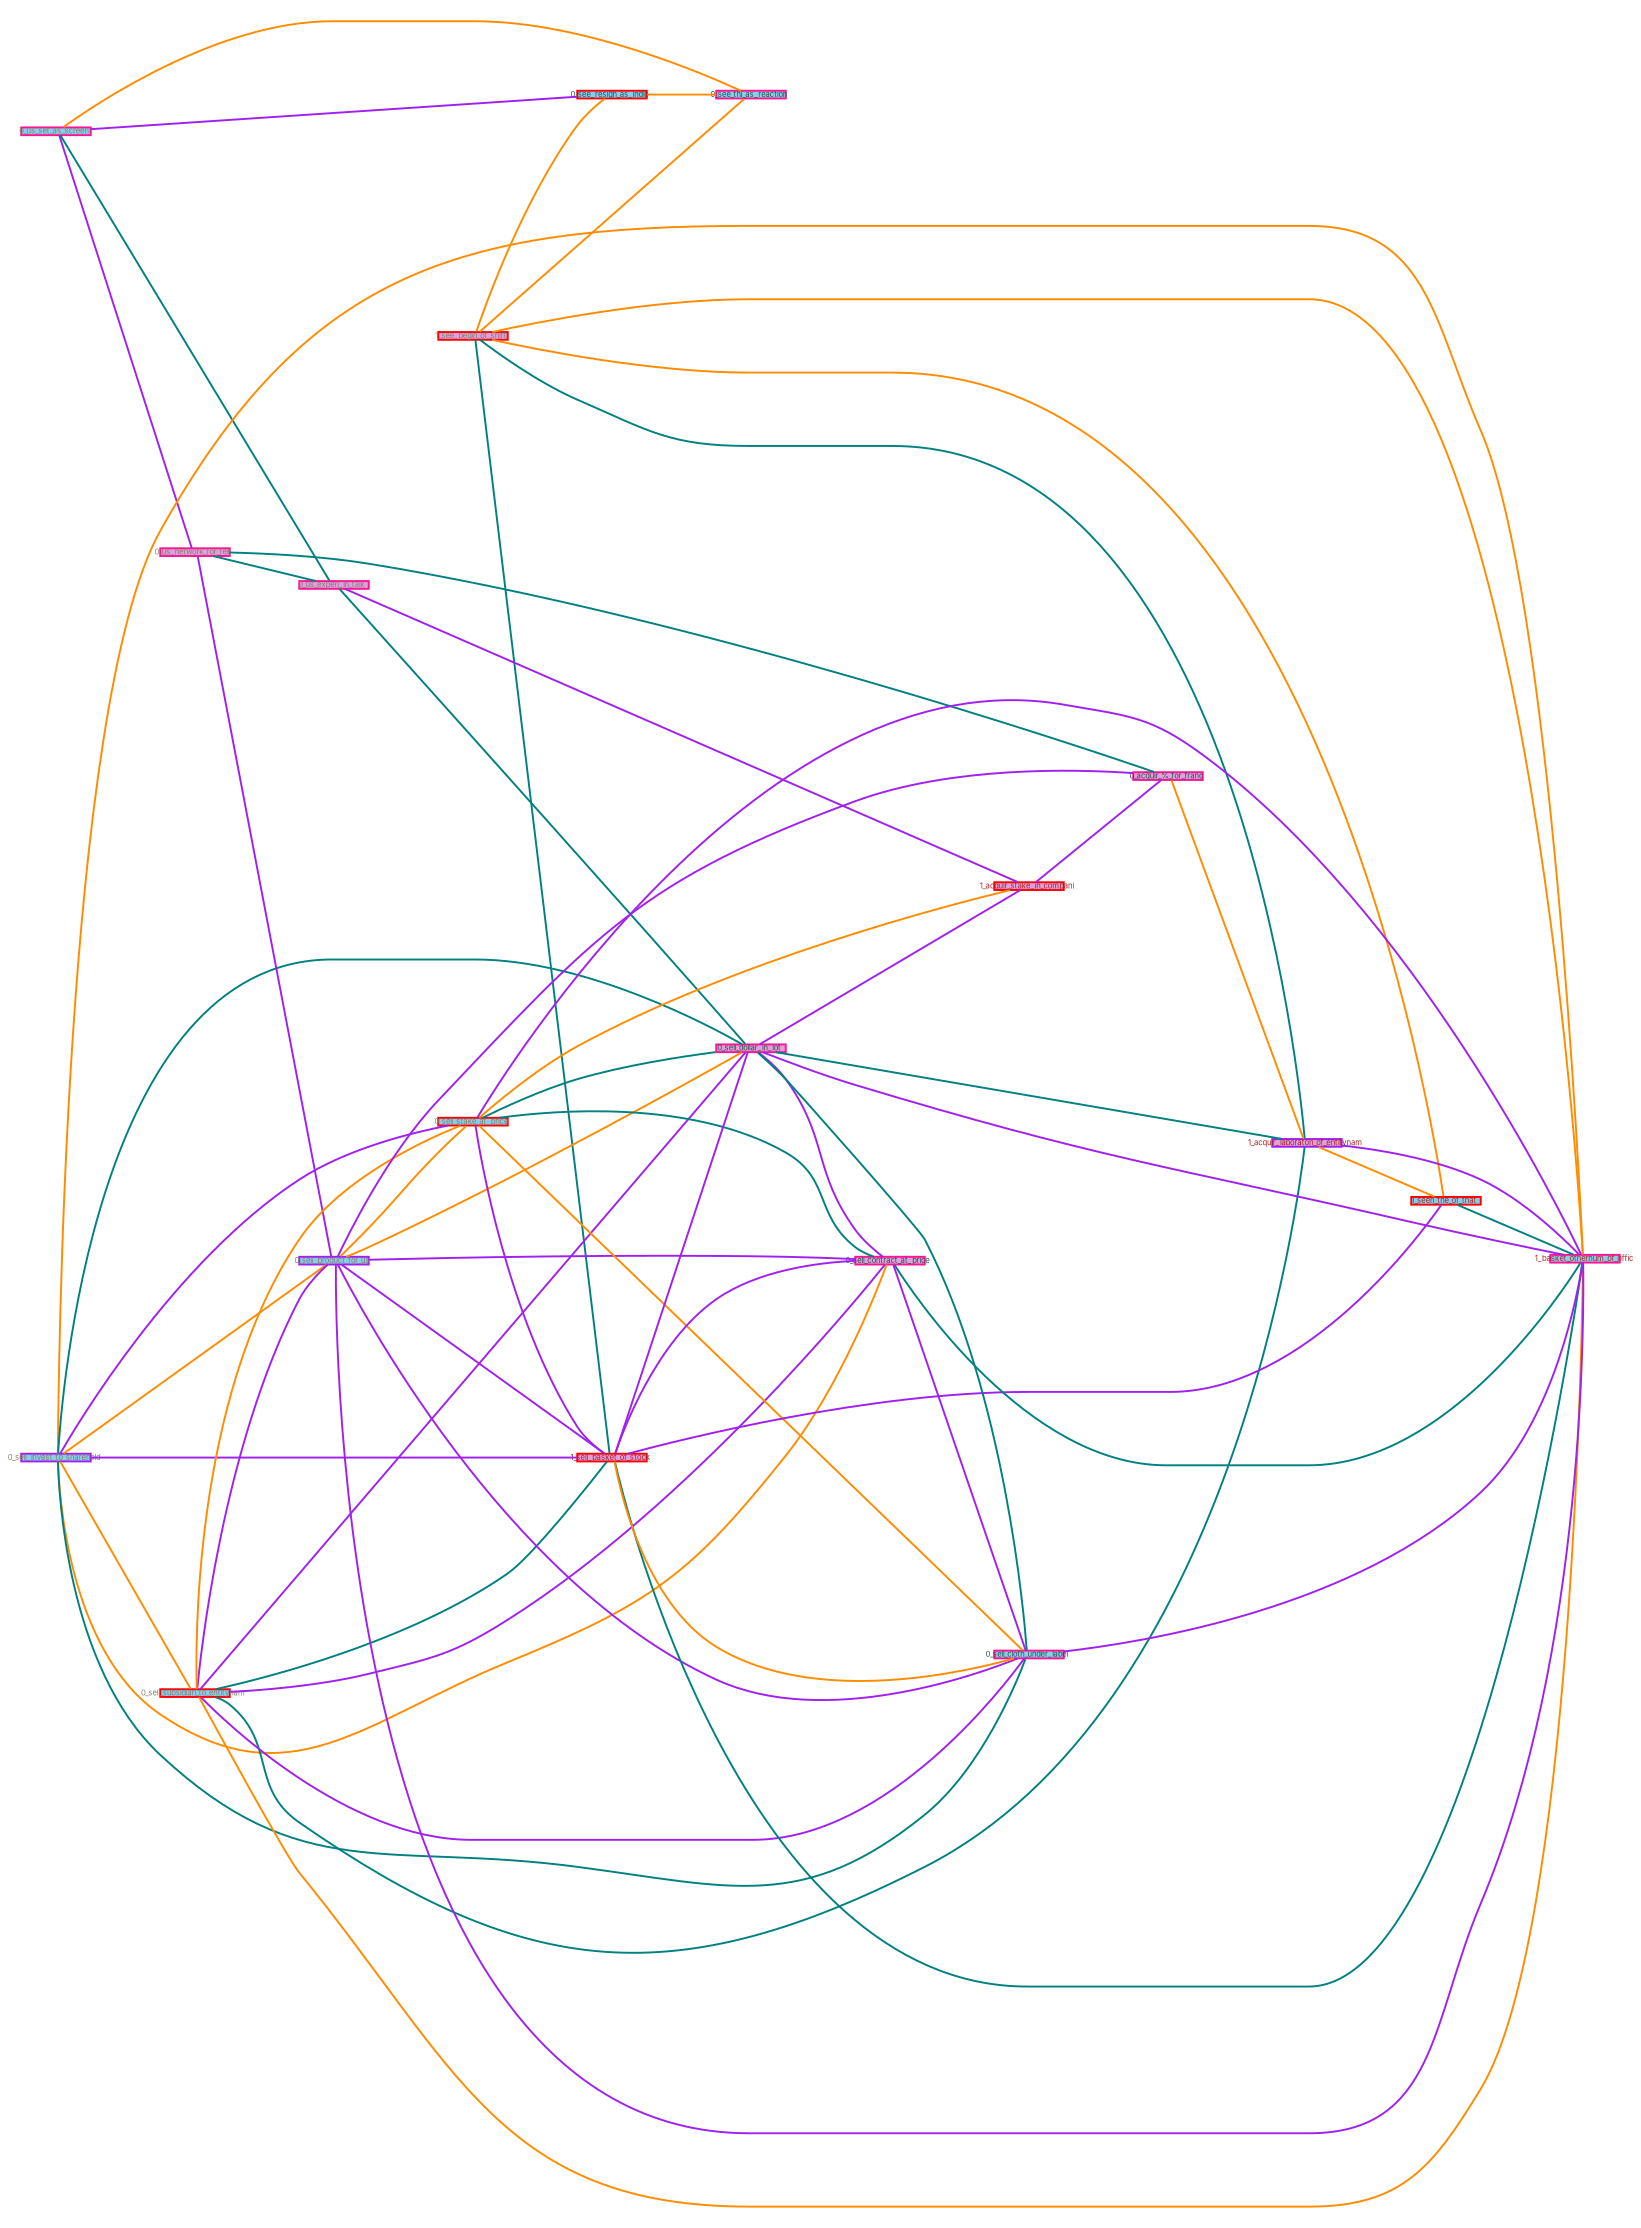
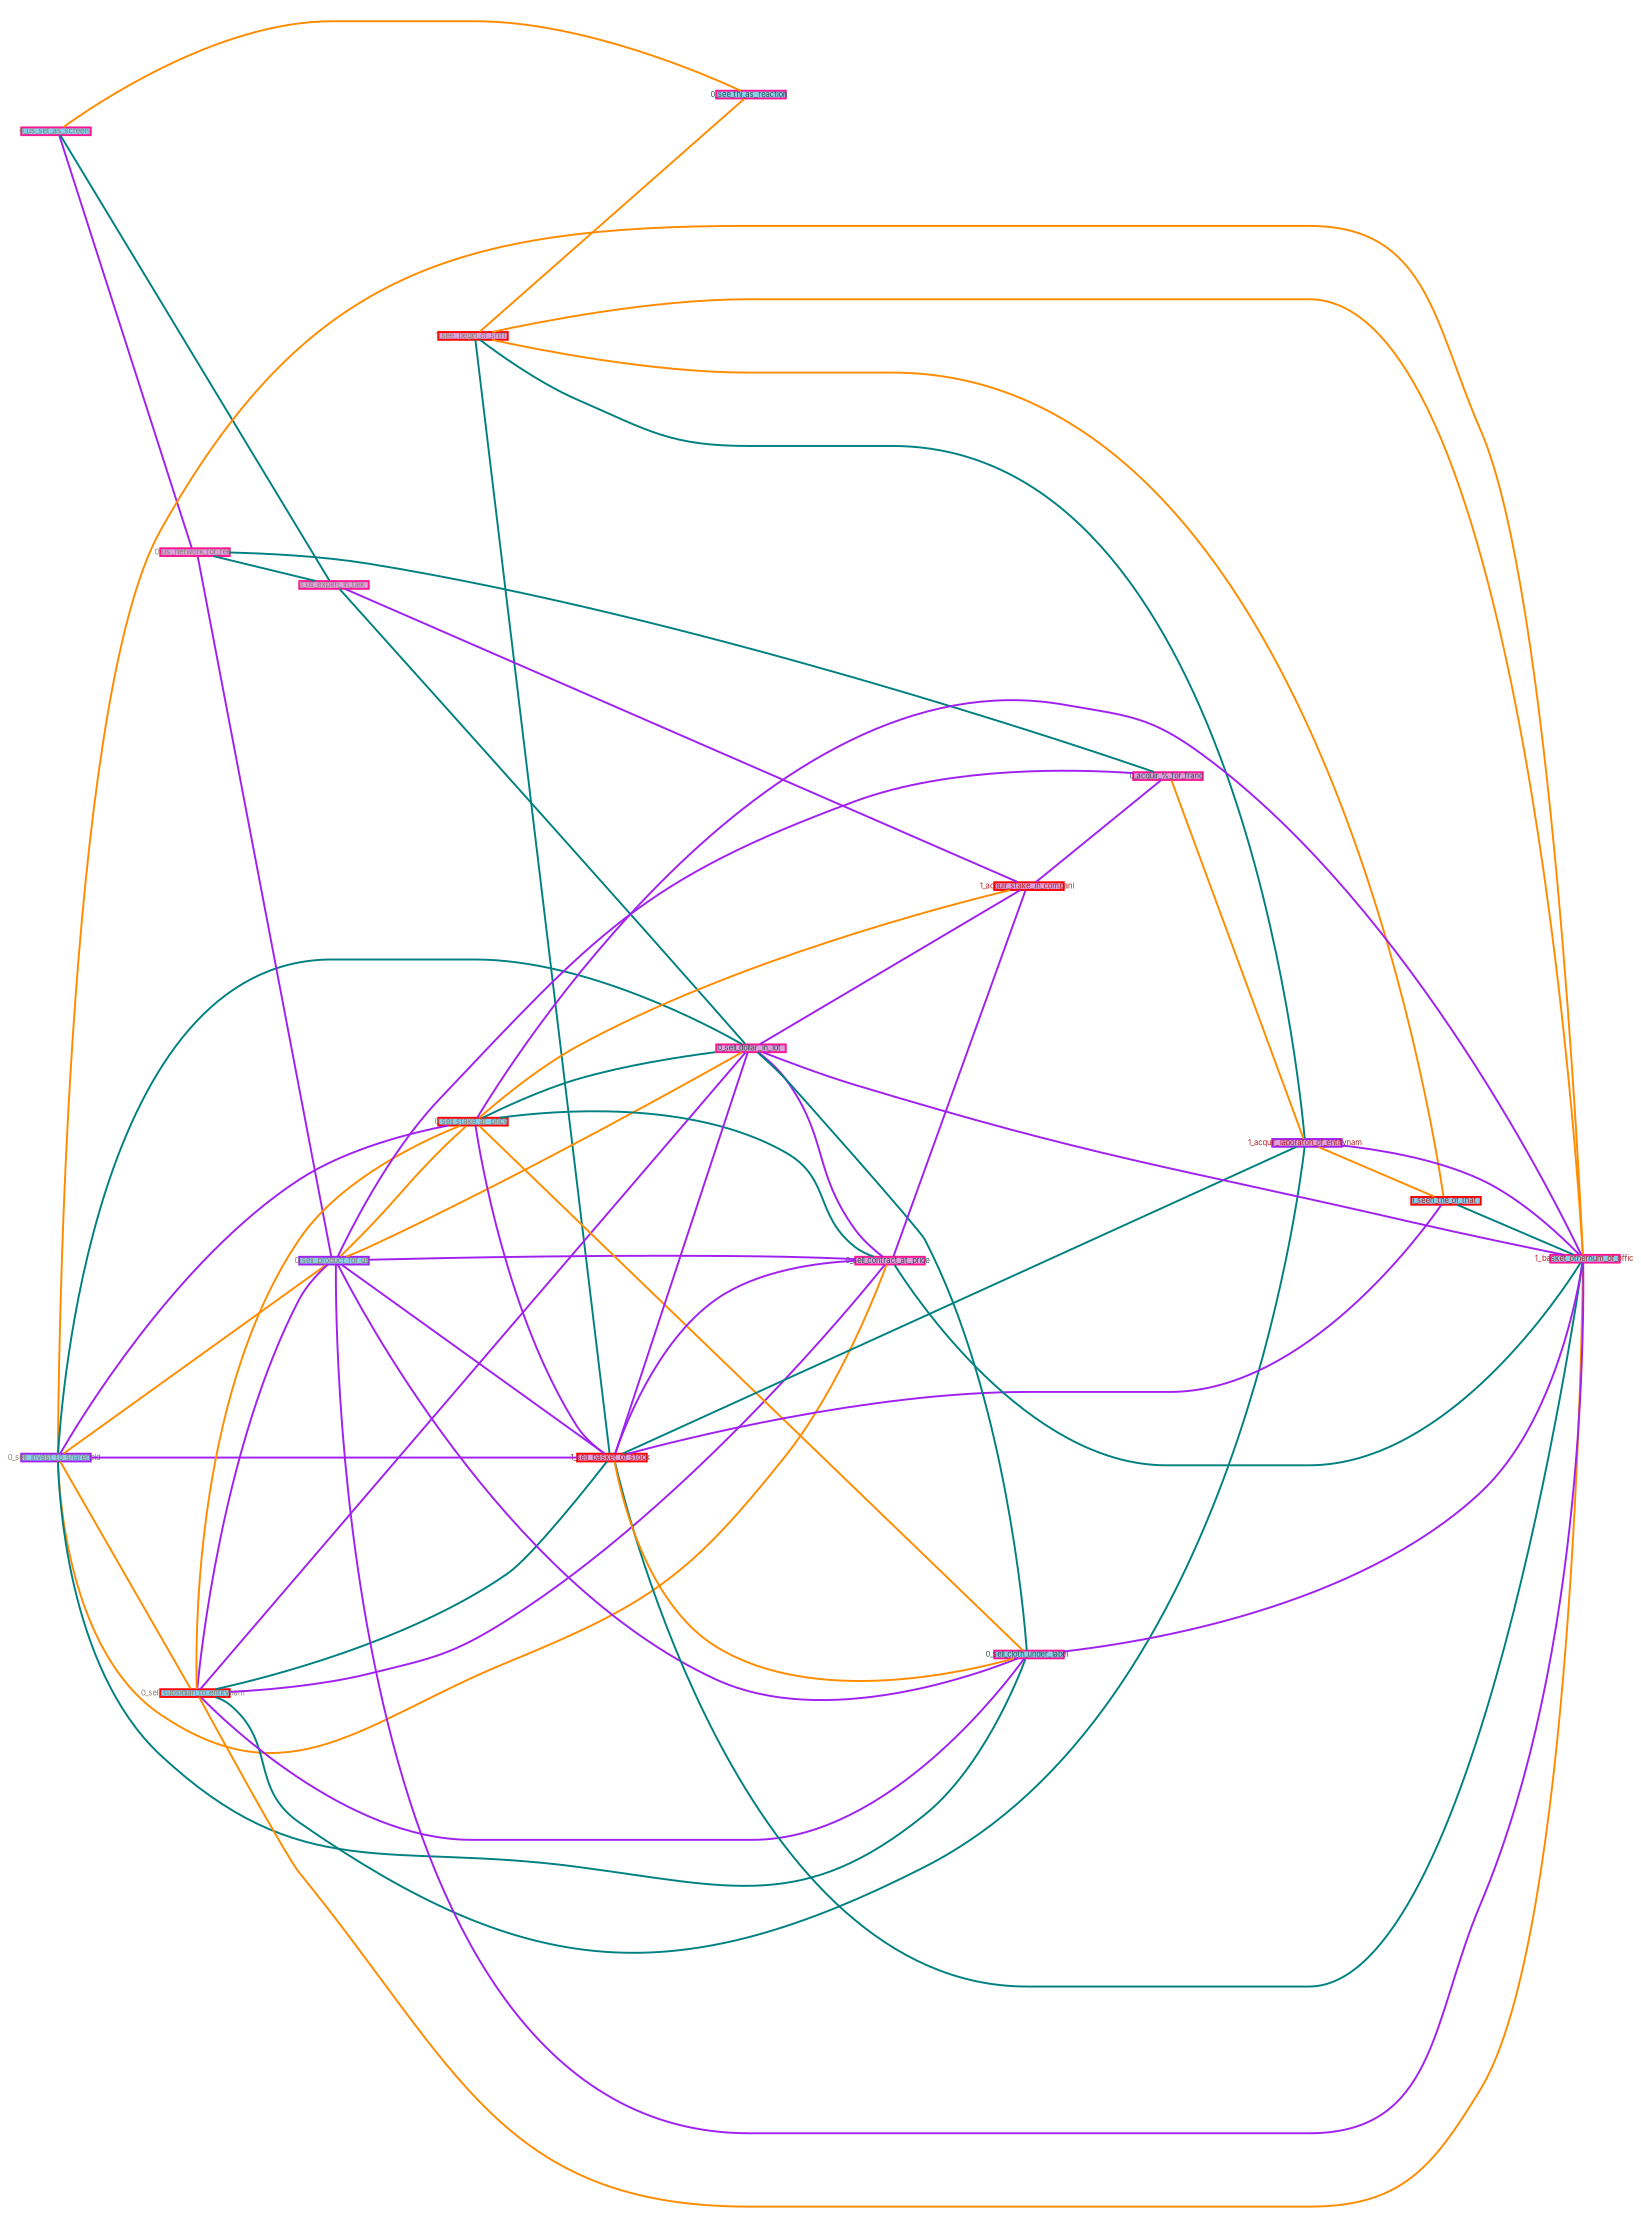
node "0_see_resign_as_indic": removed
edge "0_sell_dollar_in_lot" -- "1_acquir_laboratori_of_entitynam": now "1_sell_basket_of_stock" -- "1_acquir_laboratori_of_entitynam"
edge "0_sell_contract_at_price" -- "0_sell_cloth_under_label": now "0_sell_contract_at_price" -- "1_acquir_stake_in_compani"
